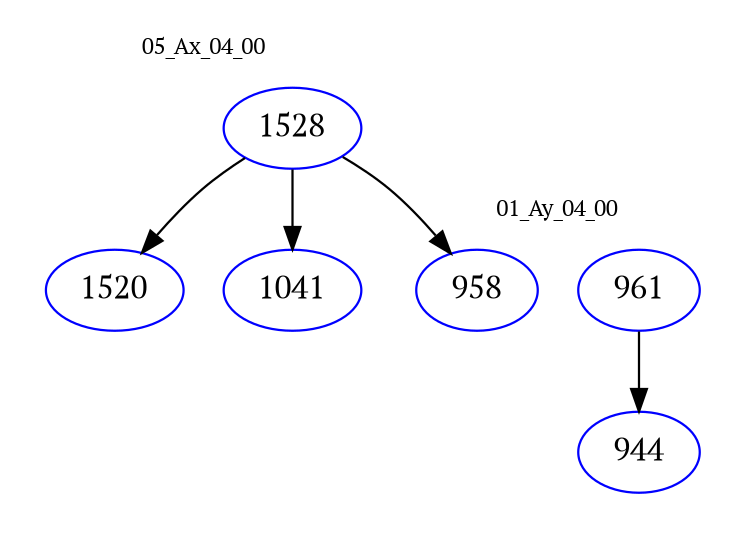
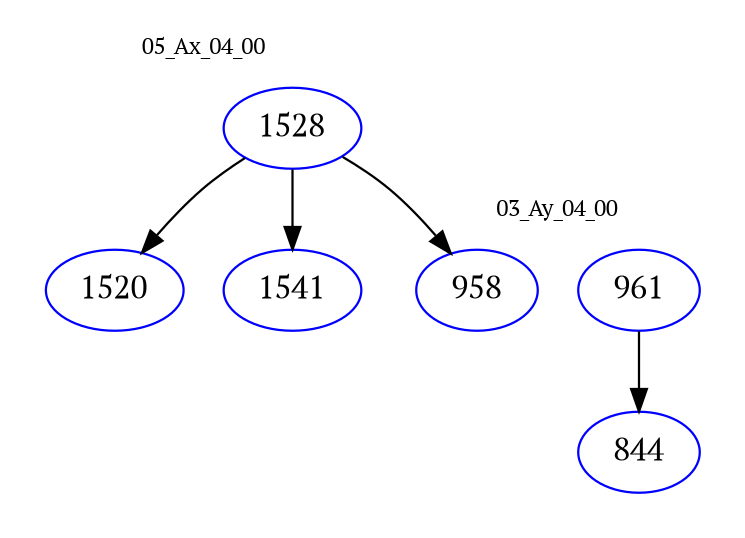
cluster "01_Ay_04_00": label "01_Ay_04_00" -> "03_Ay_04_00"
node "1041": label "1041" -> "1541"
node "944": label "944" -> "844"
